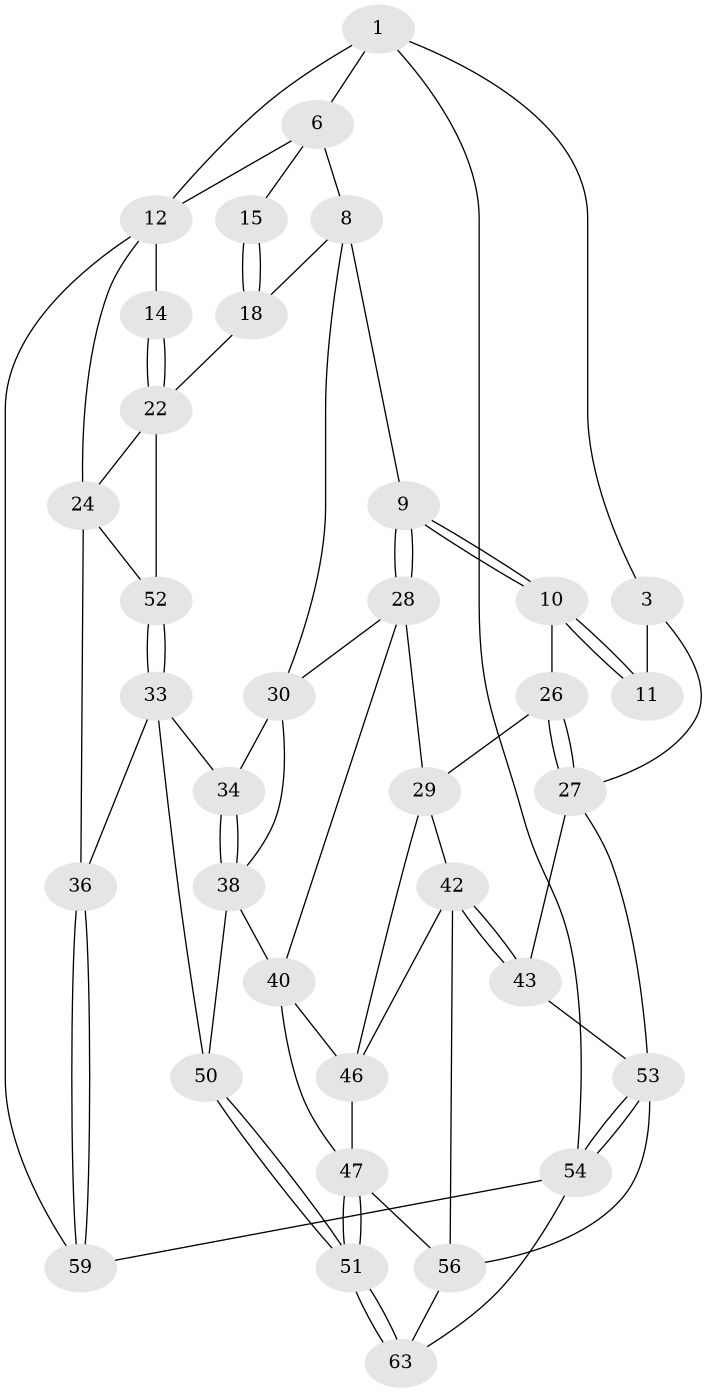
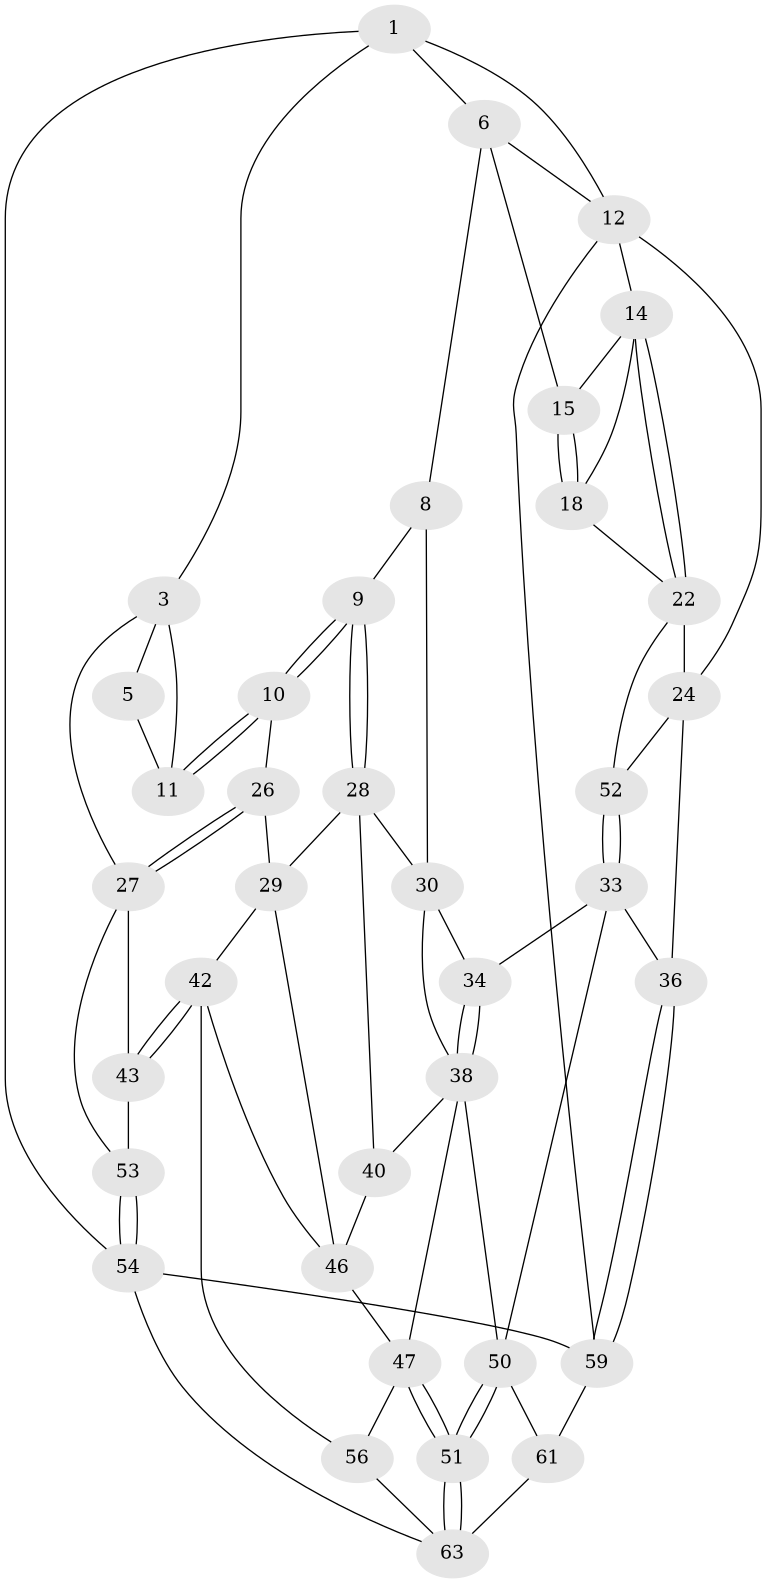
edge "8" -- "18": now "14" -- "18"
edge "14" -- "15": added
node "5": added
edge "40" -- "47": now "38" -- "47"
edge "53" -- "56": removed
node "61": added
